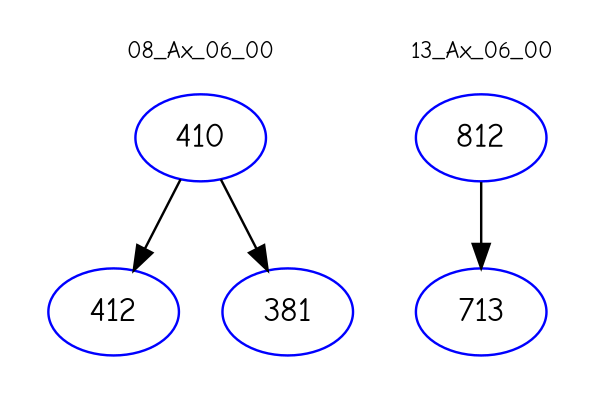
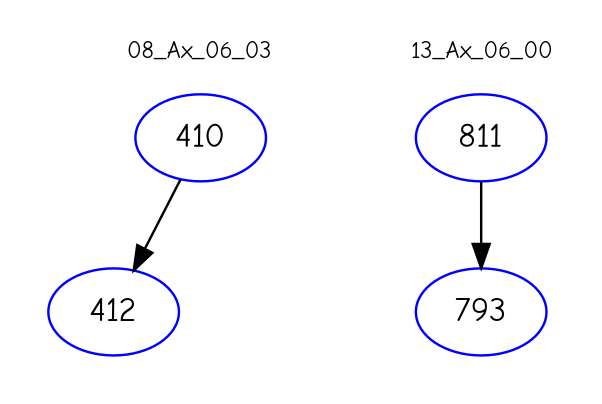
cluster "08_Ax_06_00": label "08_Ax_06_00" -> "08_Ax_06_03"
node "812": label "812" -> "811"
node "381": removed
node "713": label "713" -> "793"
